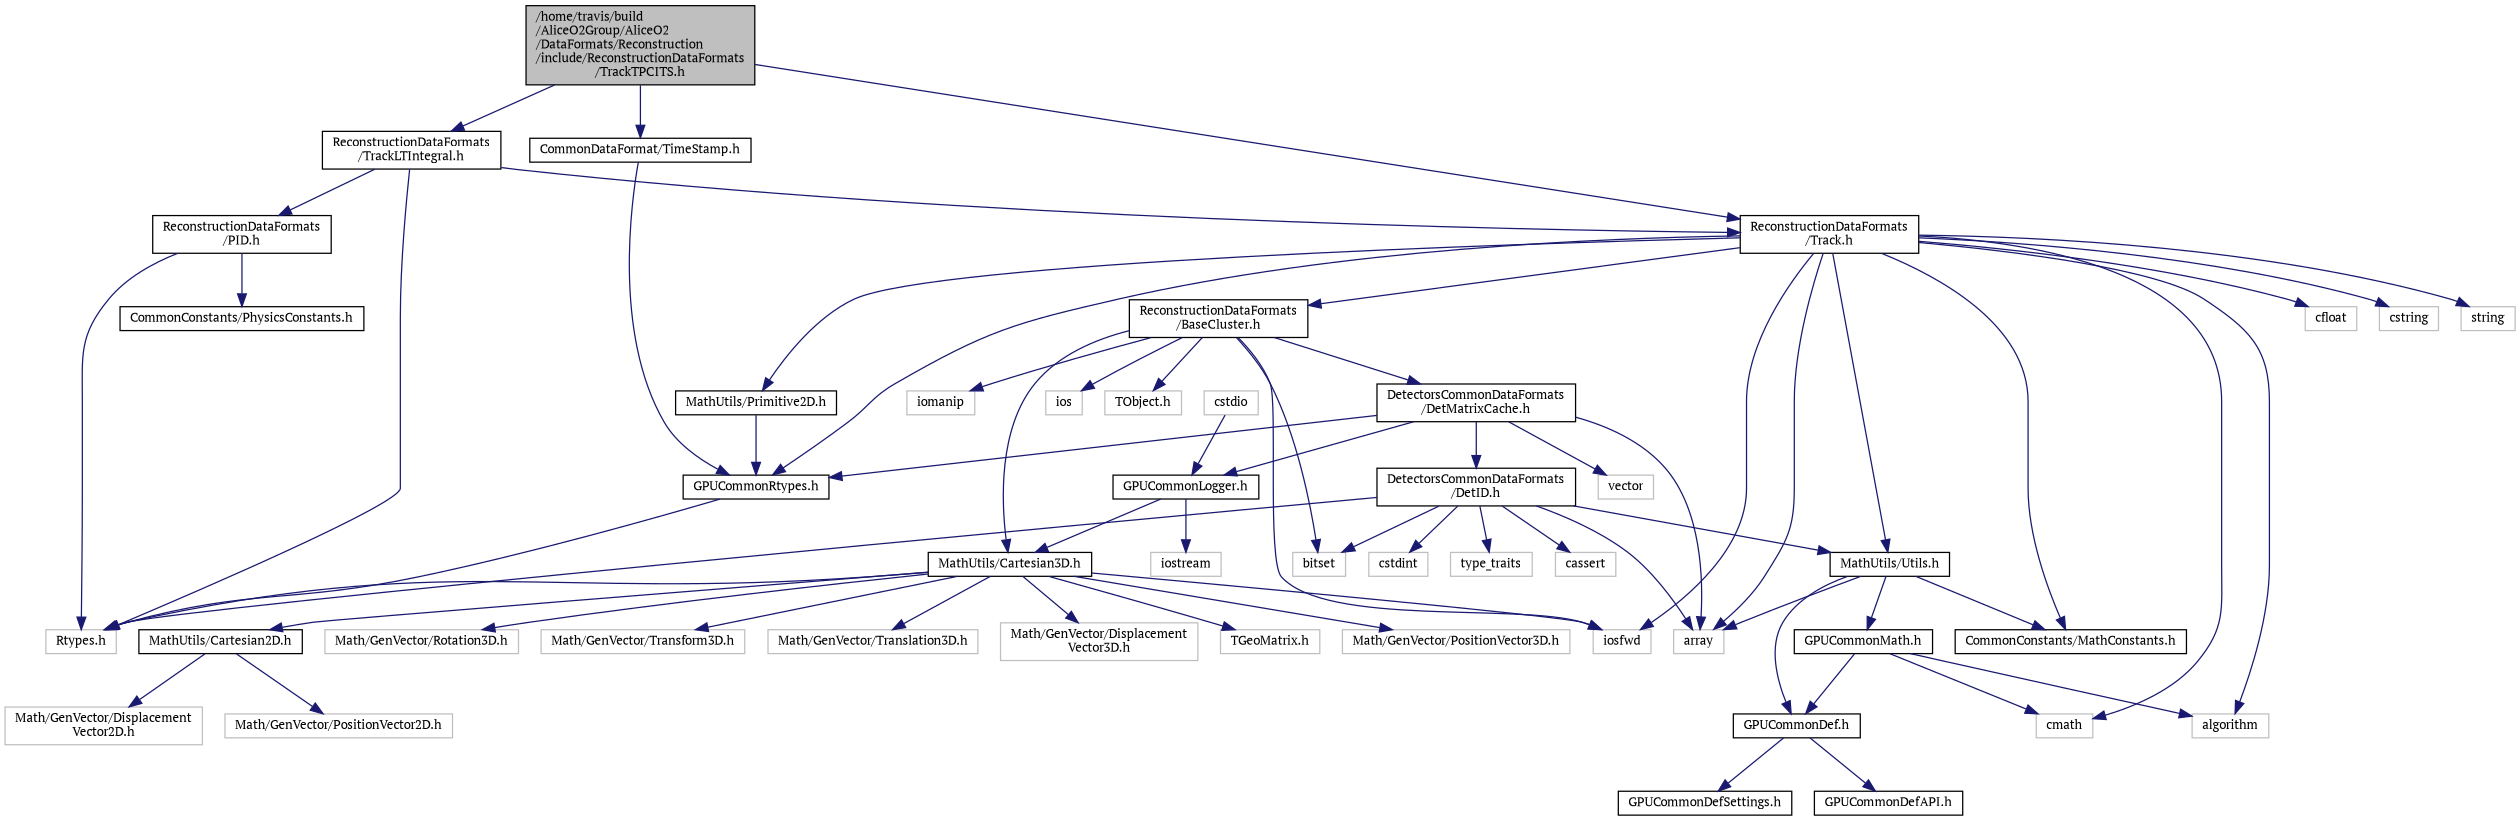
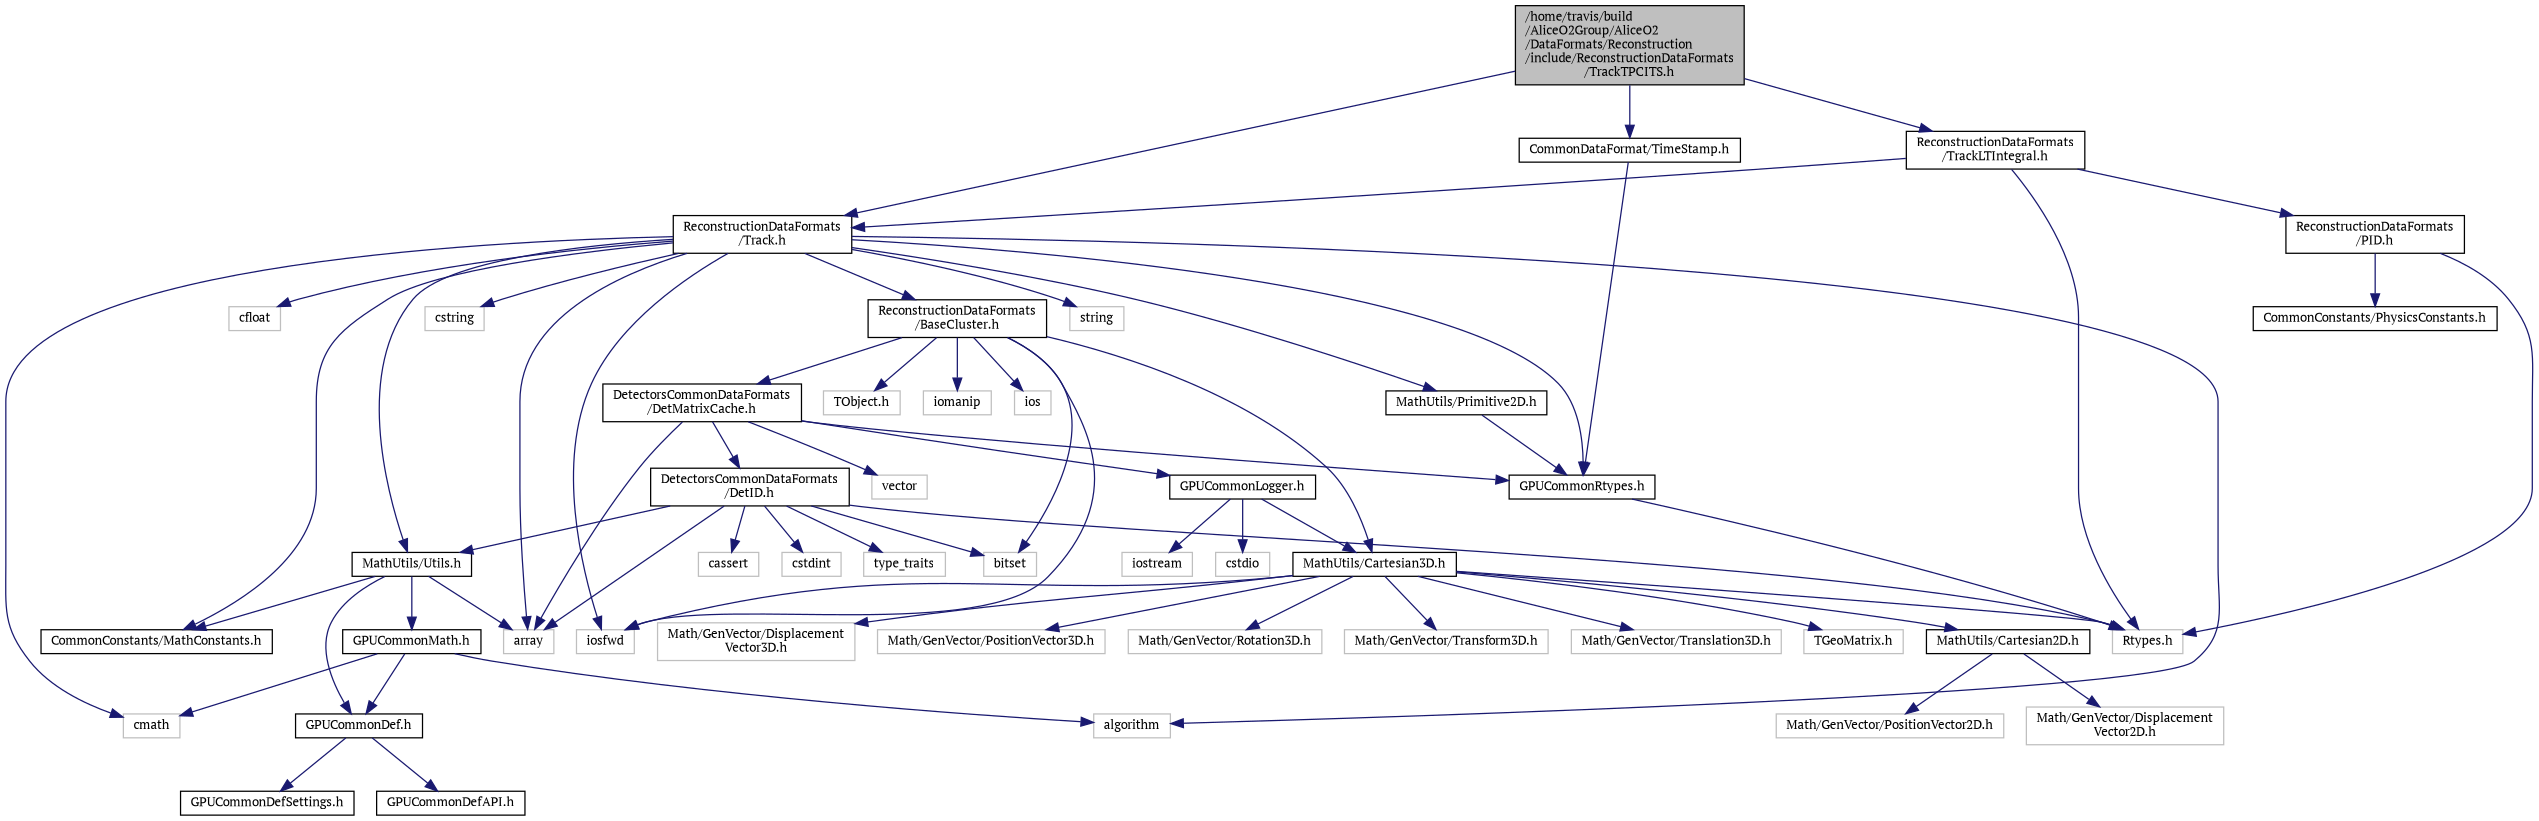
edge "cstdio" -> "GPUCommonLogger.h": reversed
